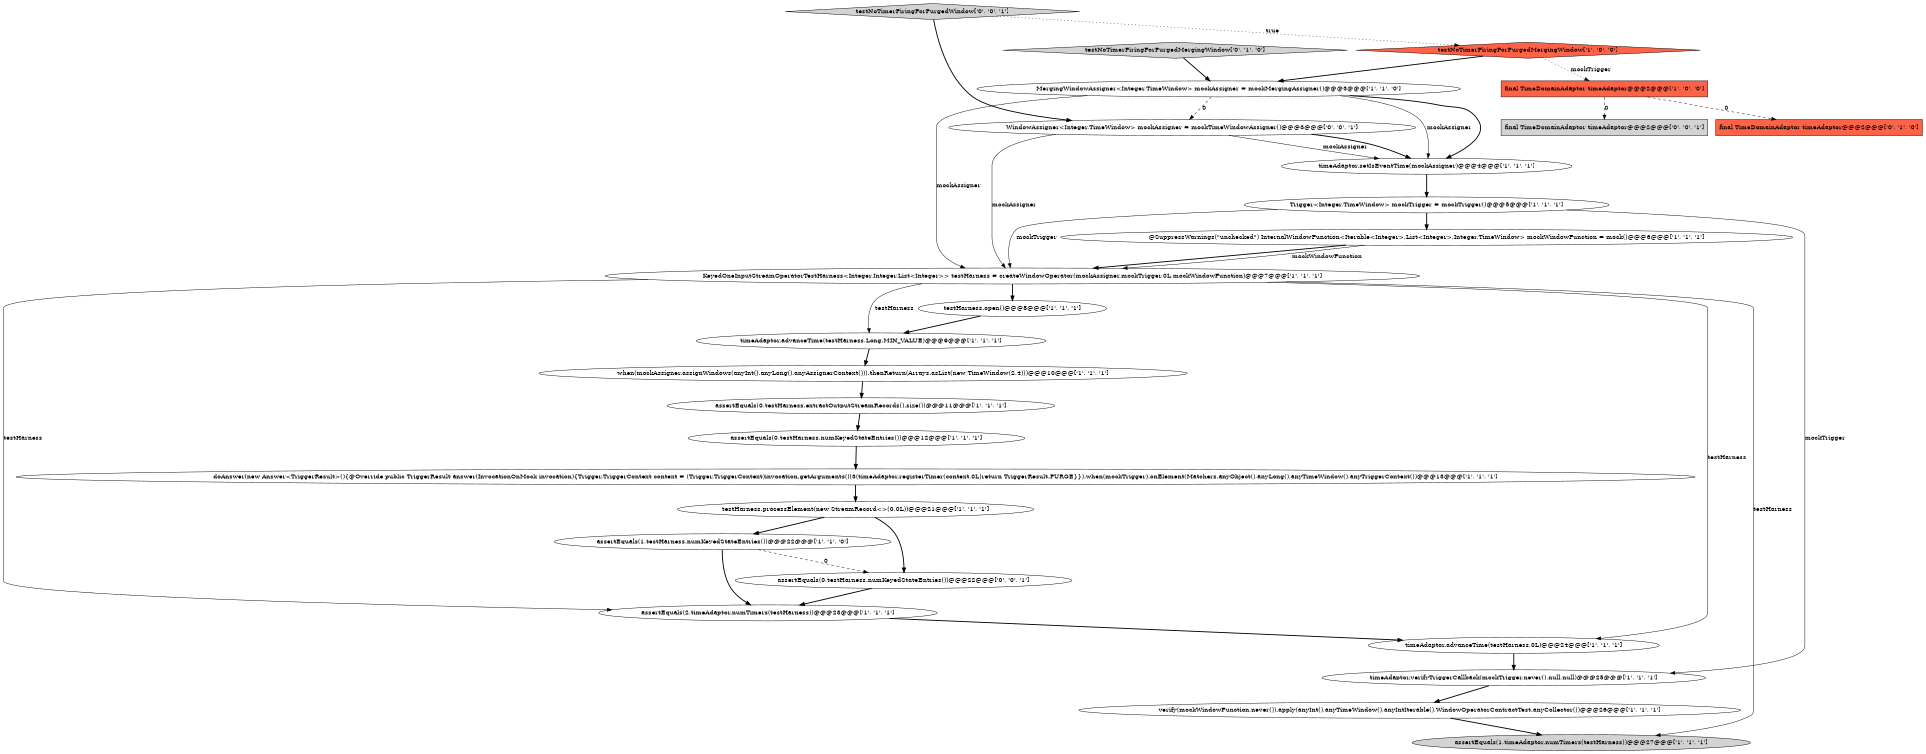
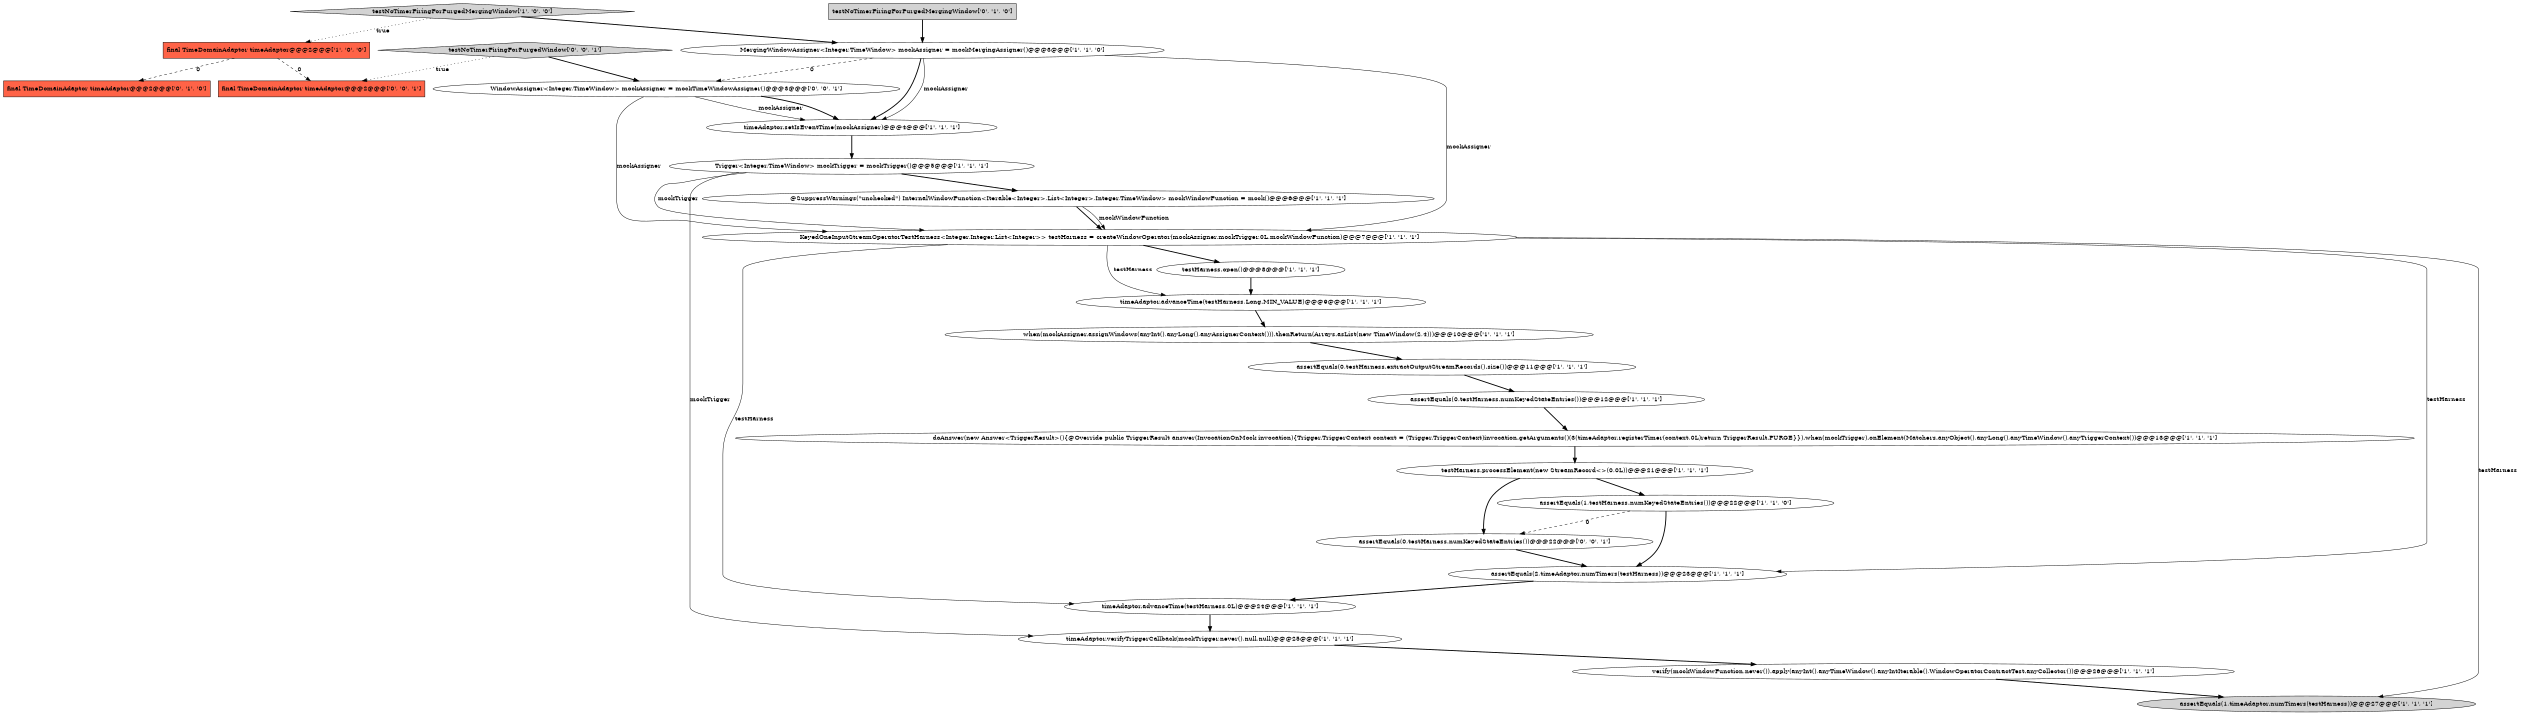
edge "testNoTimerFiringForPurgedWindow['0', '0', '1']" -> "testNoTimerFiringForPurgedMergingWindow['1', '0', '0']": now "testNoTimerFiringForPurgedWindow['0', '0', '1']" -> "final TimeDomainAdaptor timeAdaptor@@@2@@@['0', '0', '1']"
node "testNoTimerFiringForPurgedMergingWindow['0', '1', '0']": shape diamond -> box
node "testNoTimerFiringForPurgedMergingWindow['1', '0', '0']": fillcolor tomato -> lightgray
edge "testNoTimerFiringForPurgedMergingWindow['1', '0', '0']" -> "final TimeDomainAdaptor timeAdaptor@@@2@@@['1', '0', '0']": label "mockTrigger" -> "true"
node "final TimeDomainAdaptor timeAdaptor@@@2@@@['0', '0', '1']": fillcolor lightgray -> tomato
